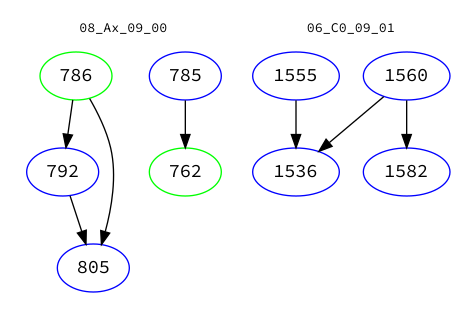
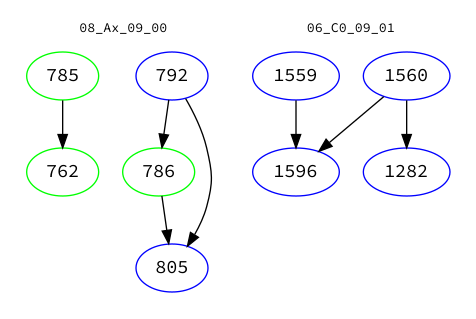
node "785": color blue -> green
node "1555": label "1555" -> "1559"
edge "786" -> "792": reversed
node "1536": label "1536" -> "1596"
node "1582": label "1582" -> "1282"
